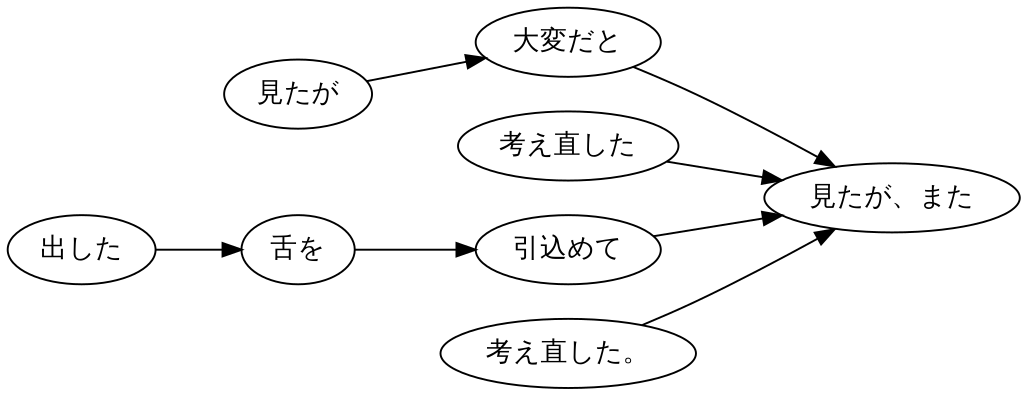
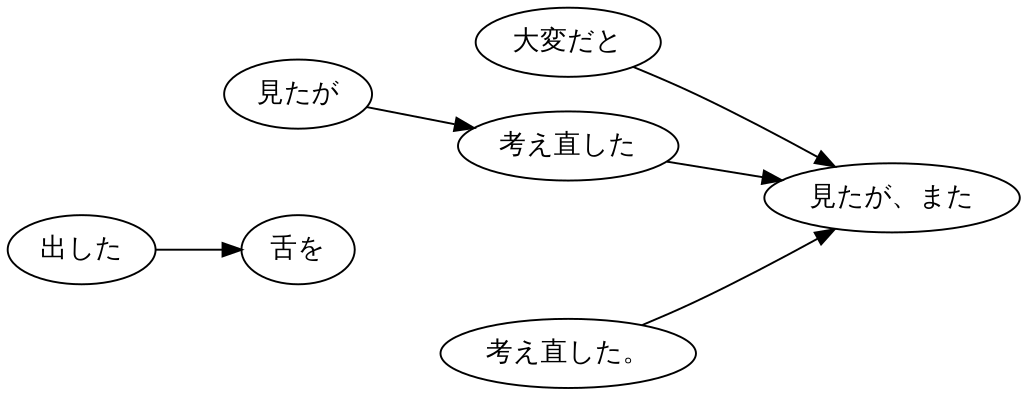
edge "見たが" -> "大変だと": now "見たが" -> "考え直した"
node "引込めて": removed
